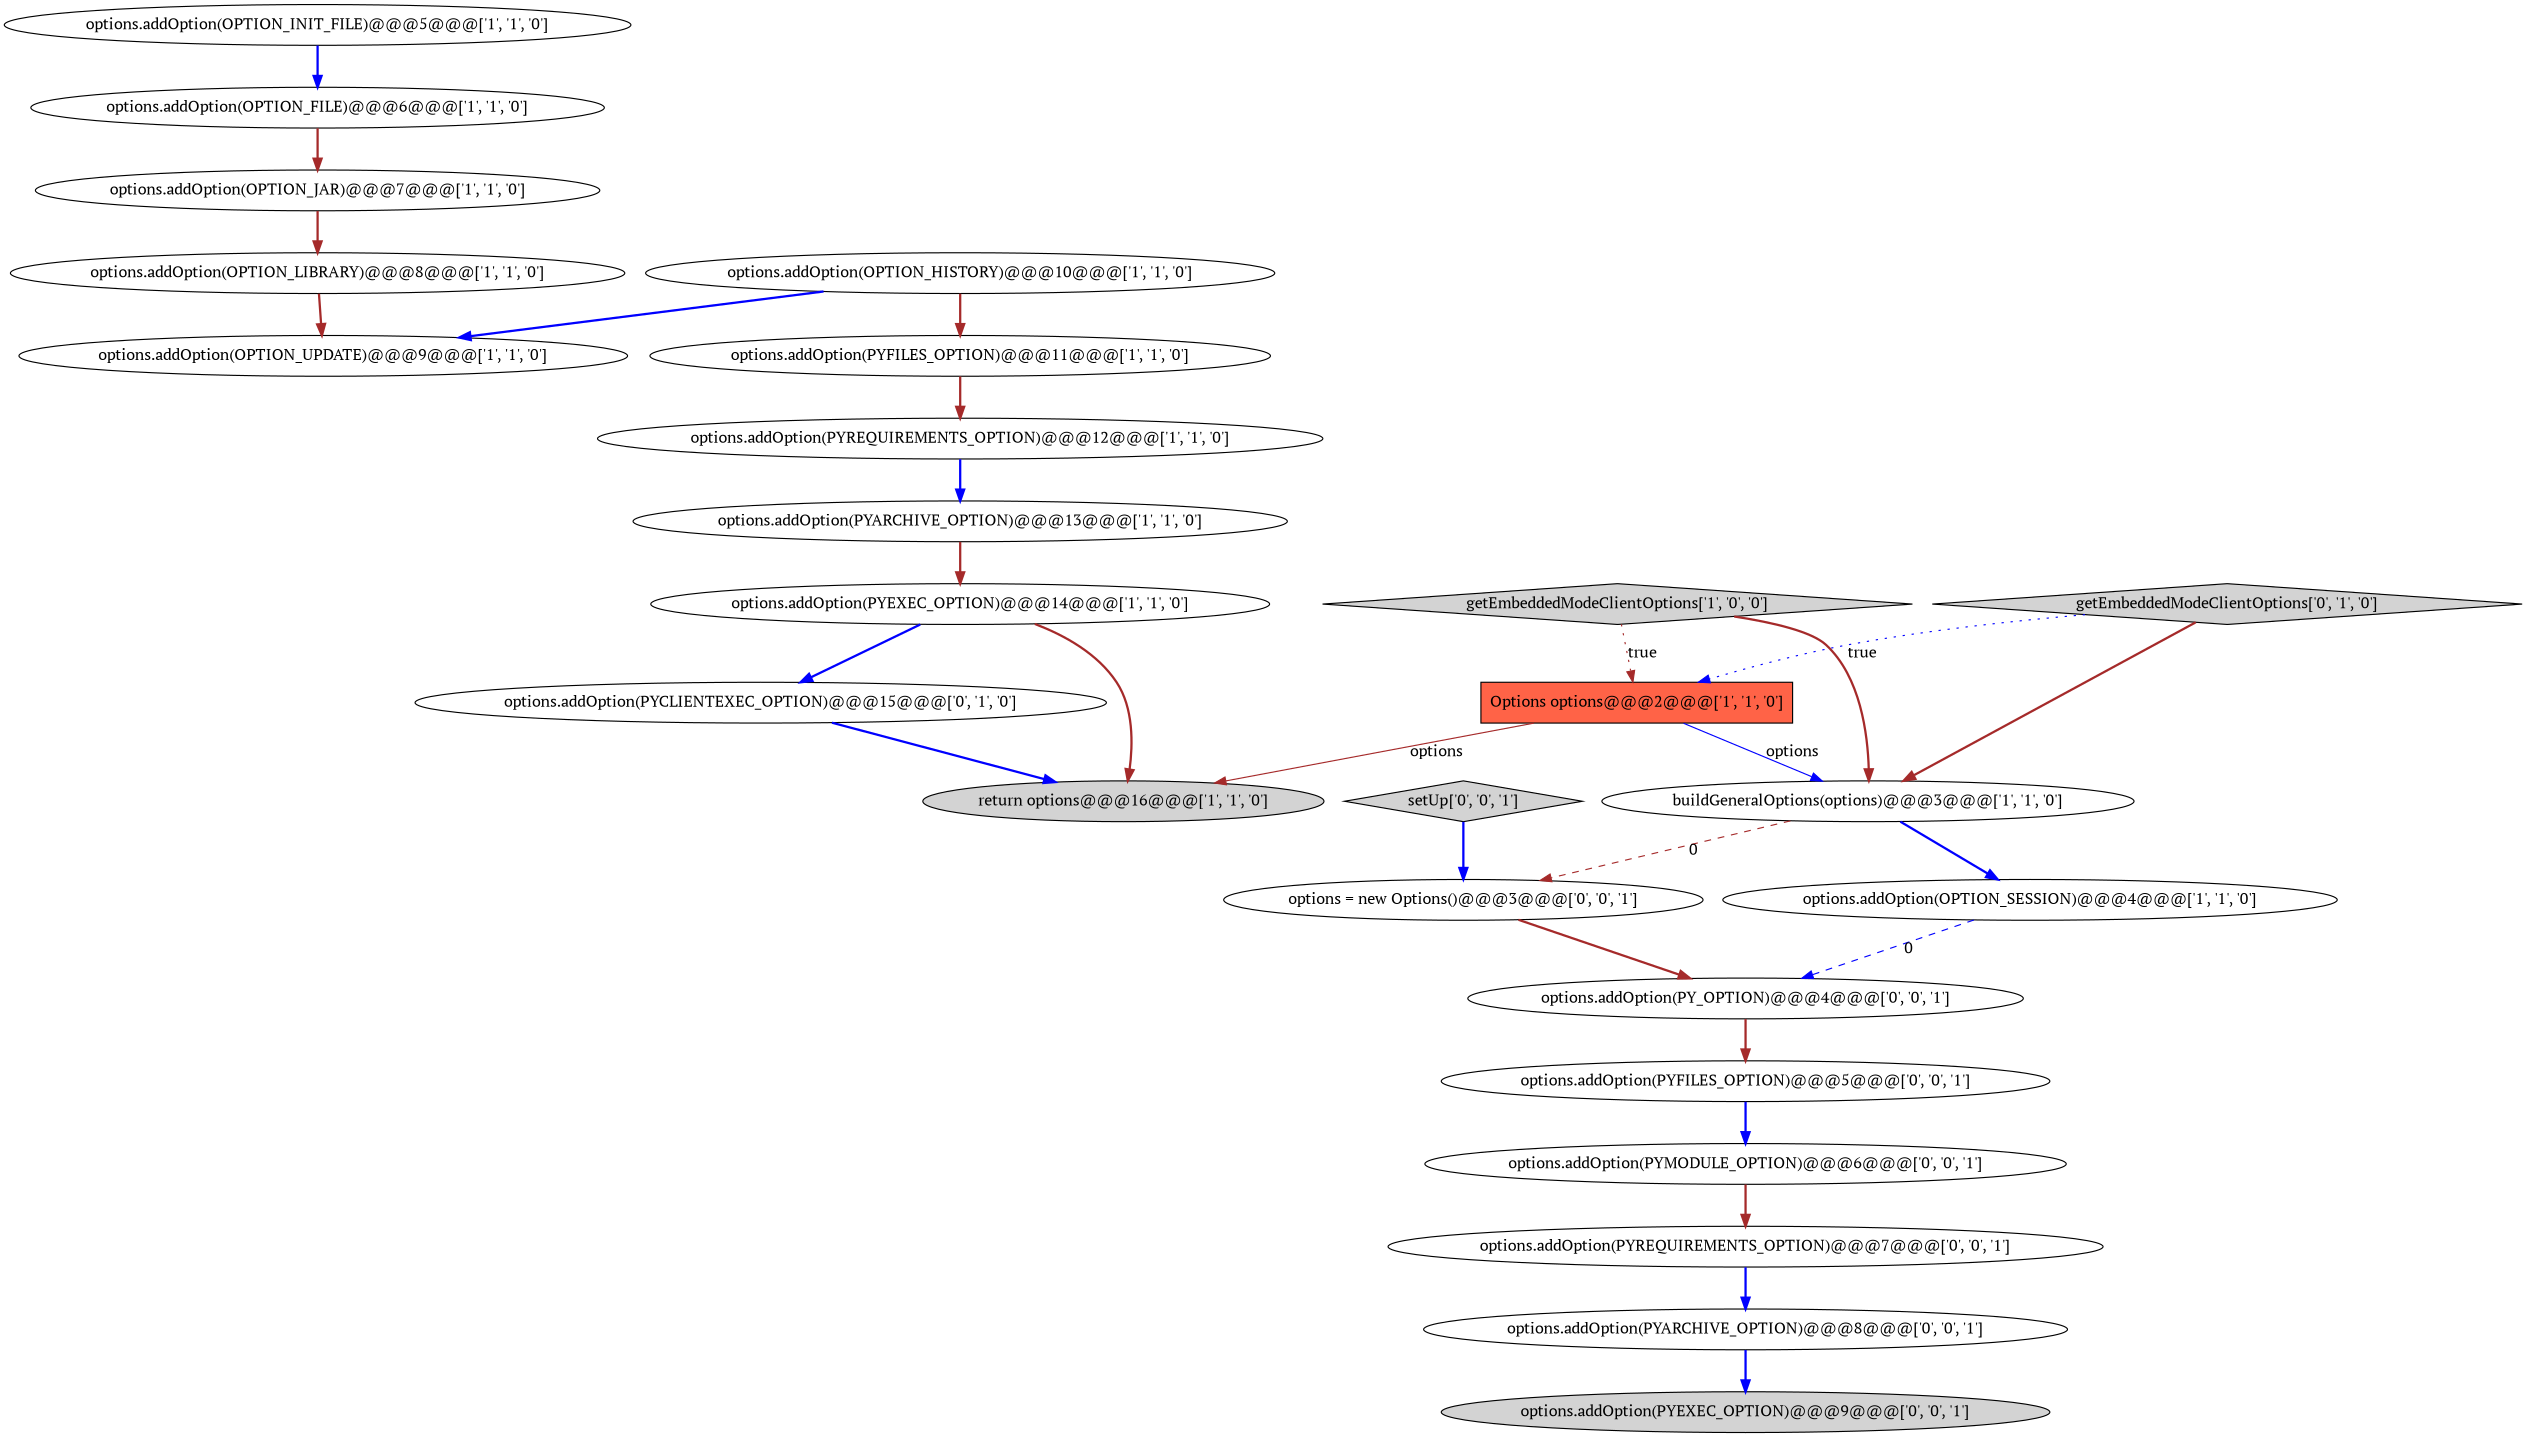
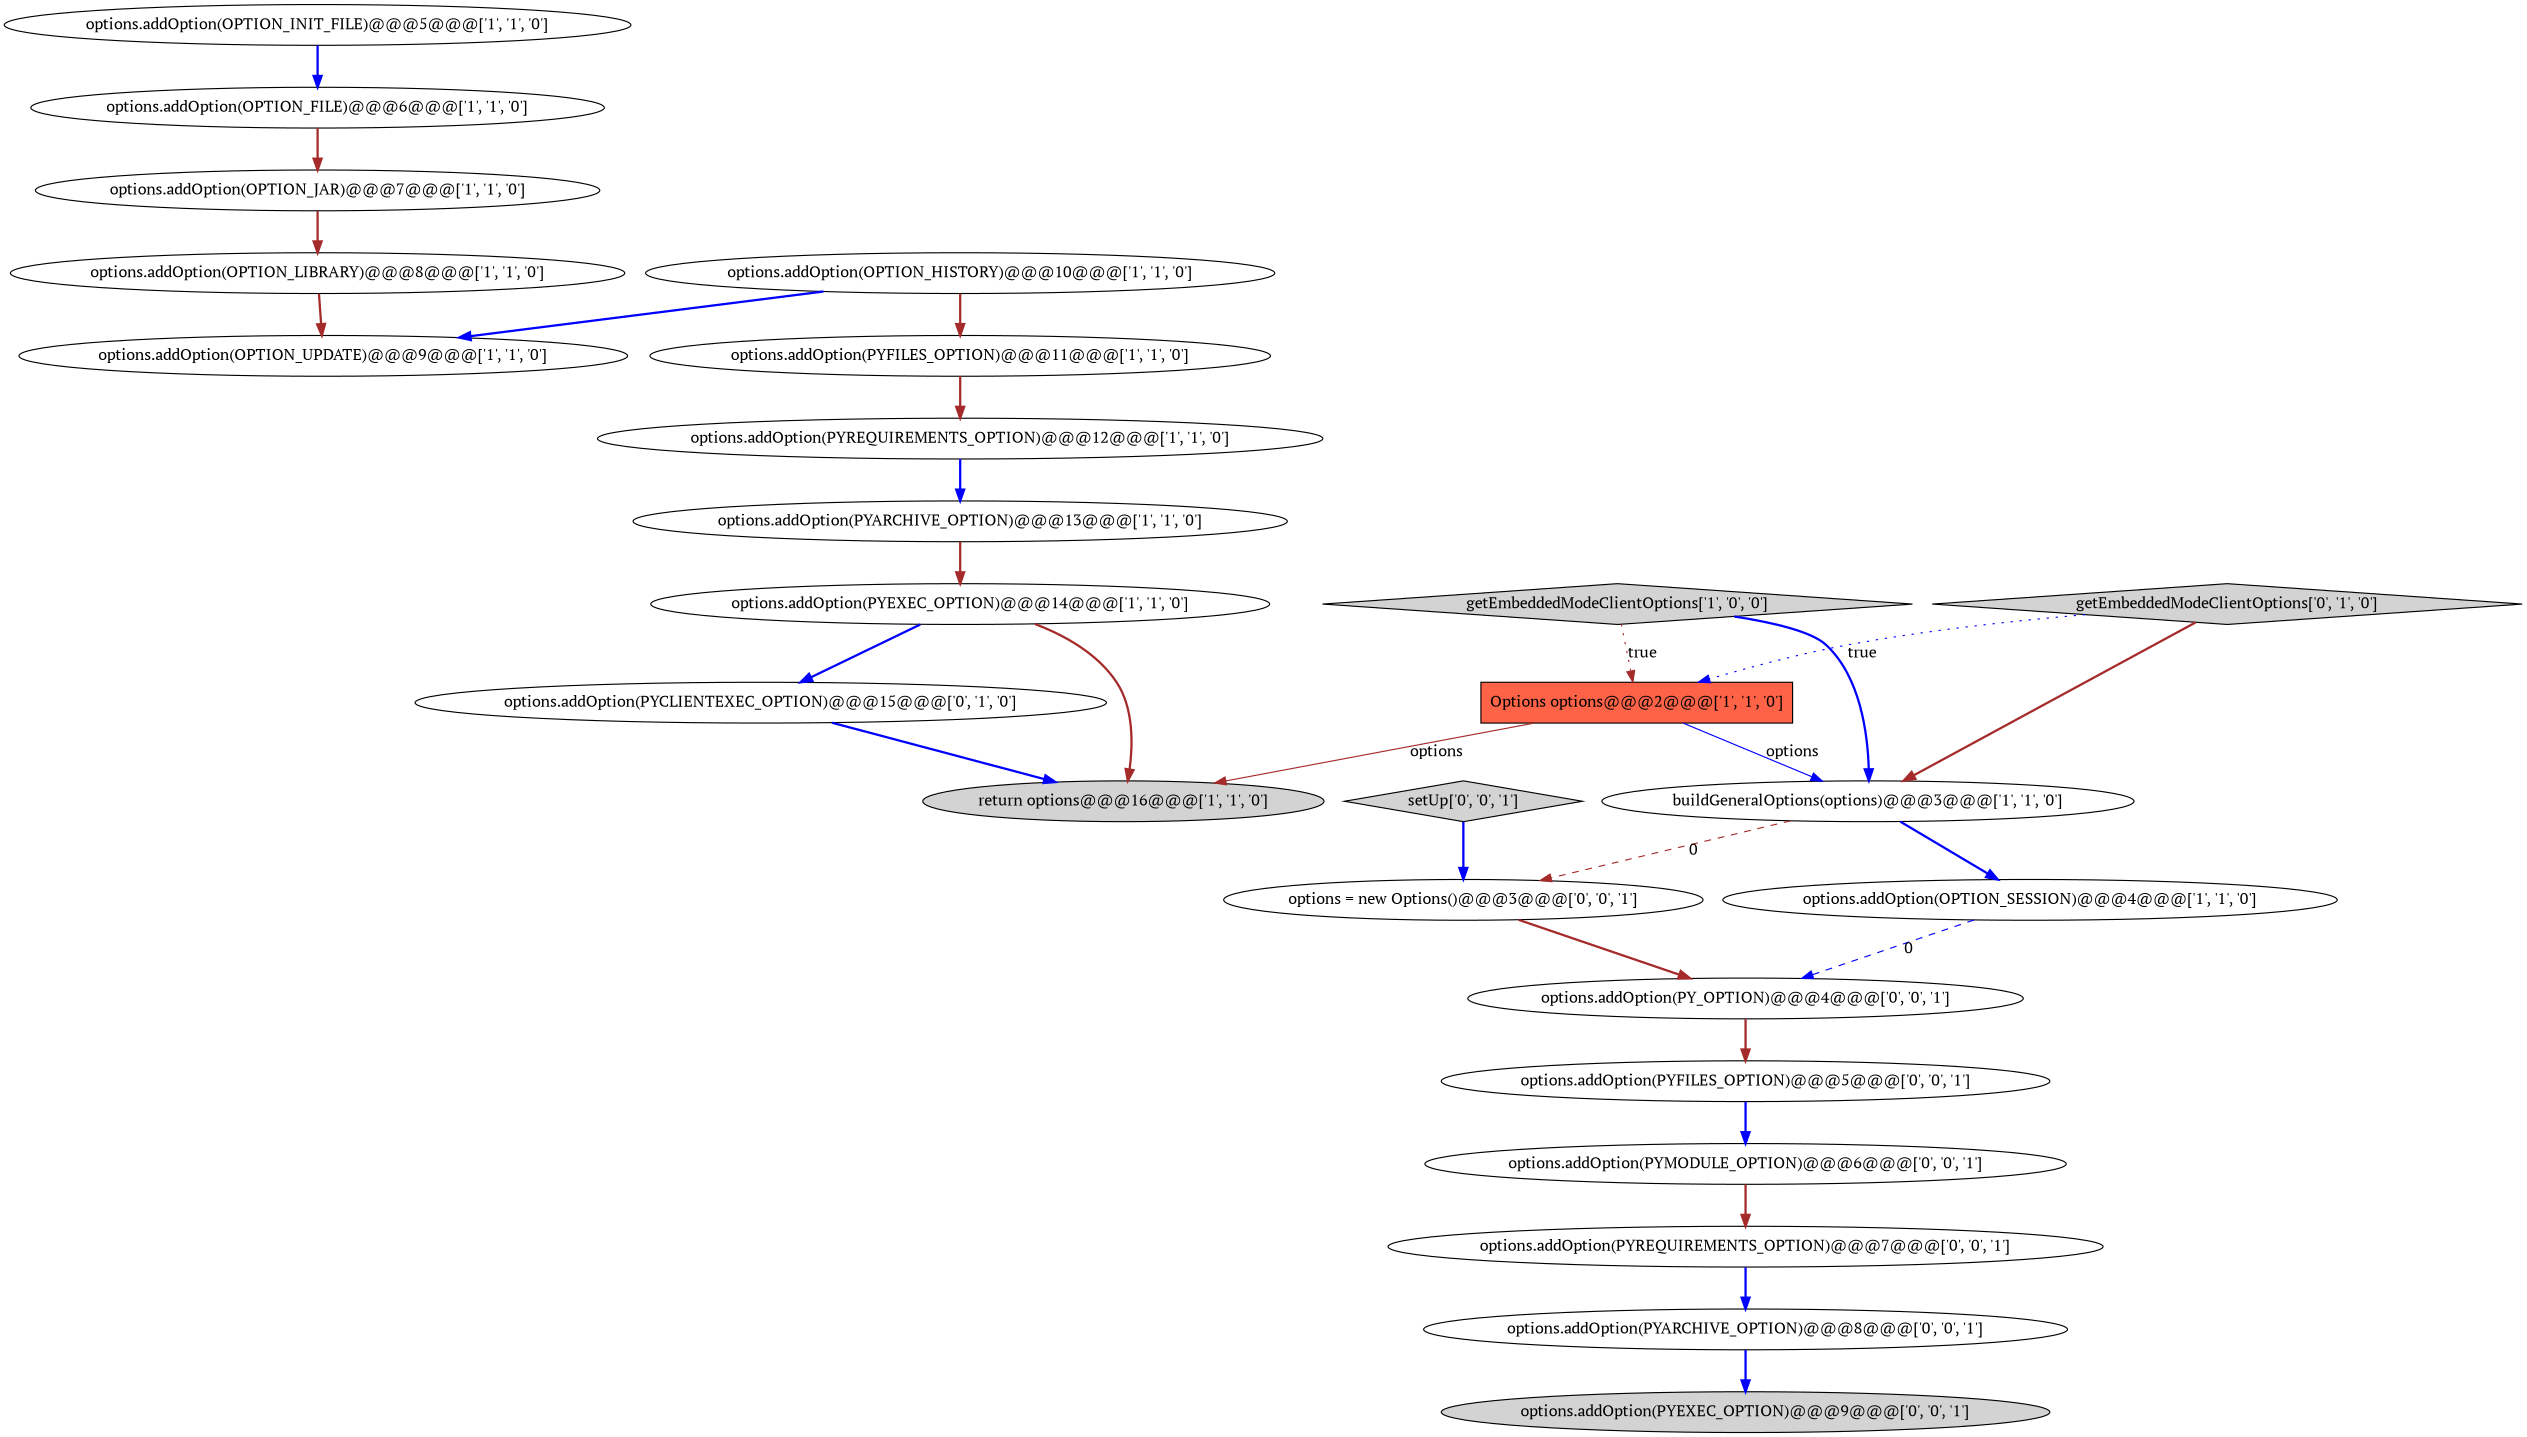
edge "getEmbeddedModeClientOptions['1', '0', '0']" -> "buildGeneralOptions(options)@@@3@@@['1', '1', '0']": color brown -> blue
